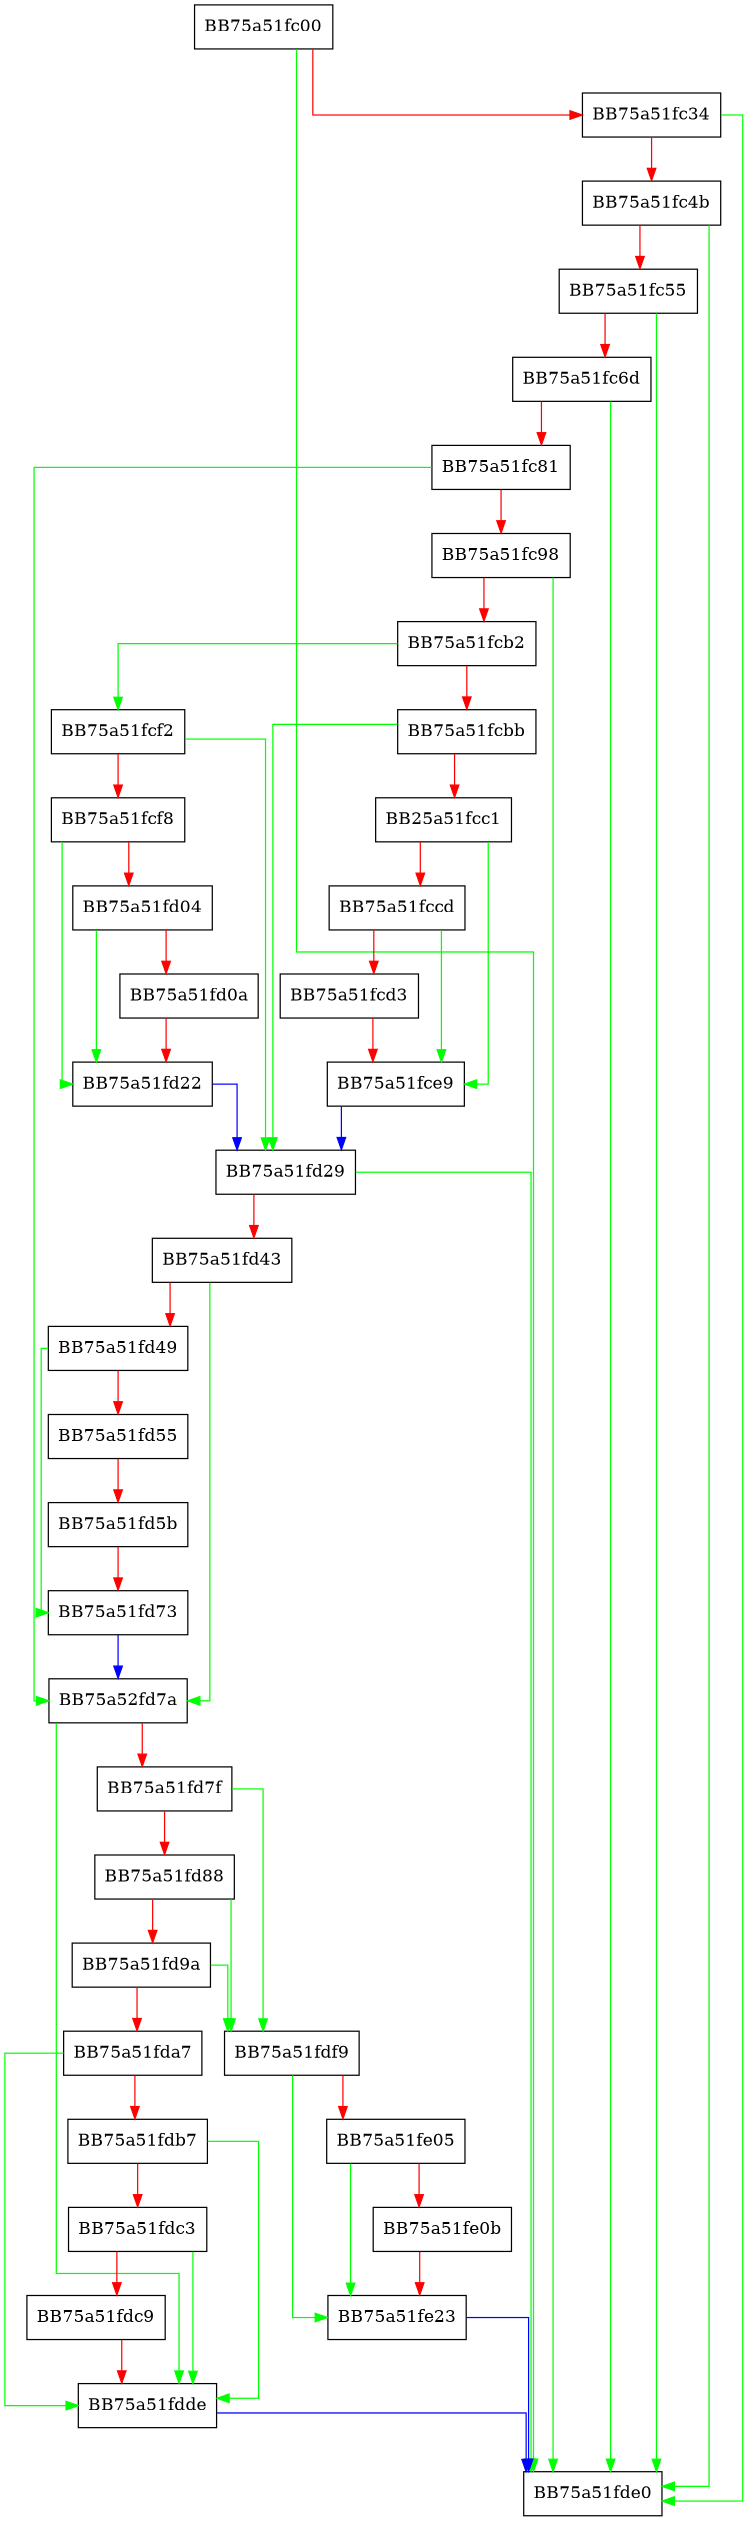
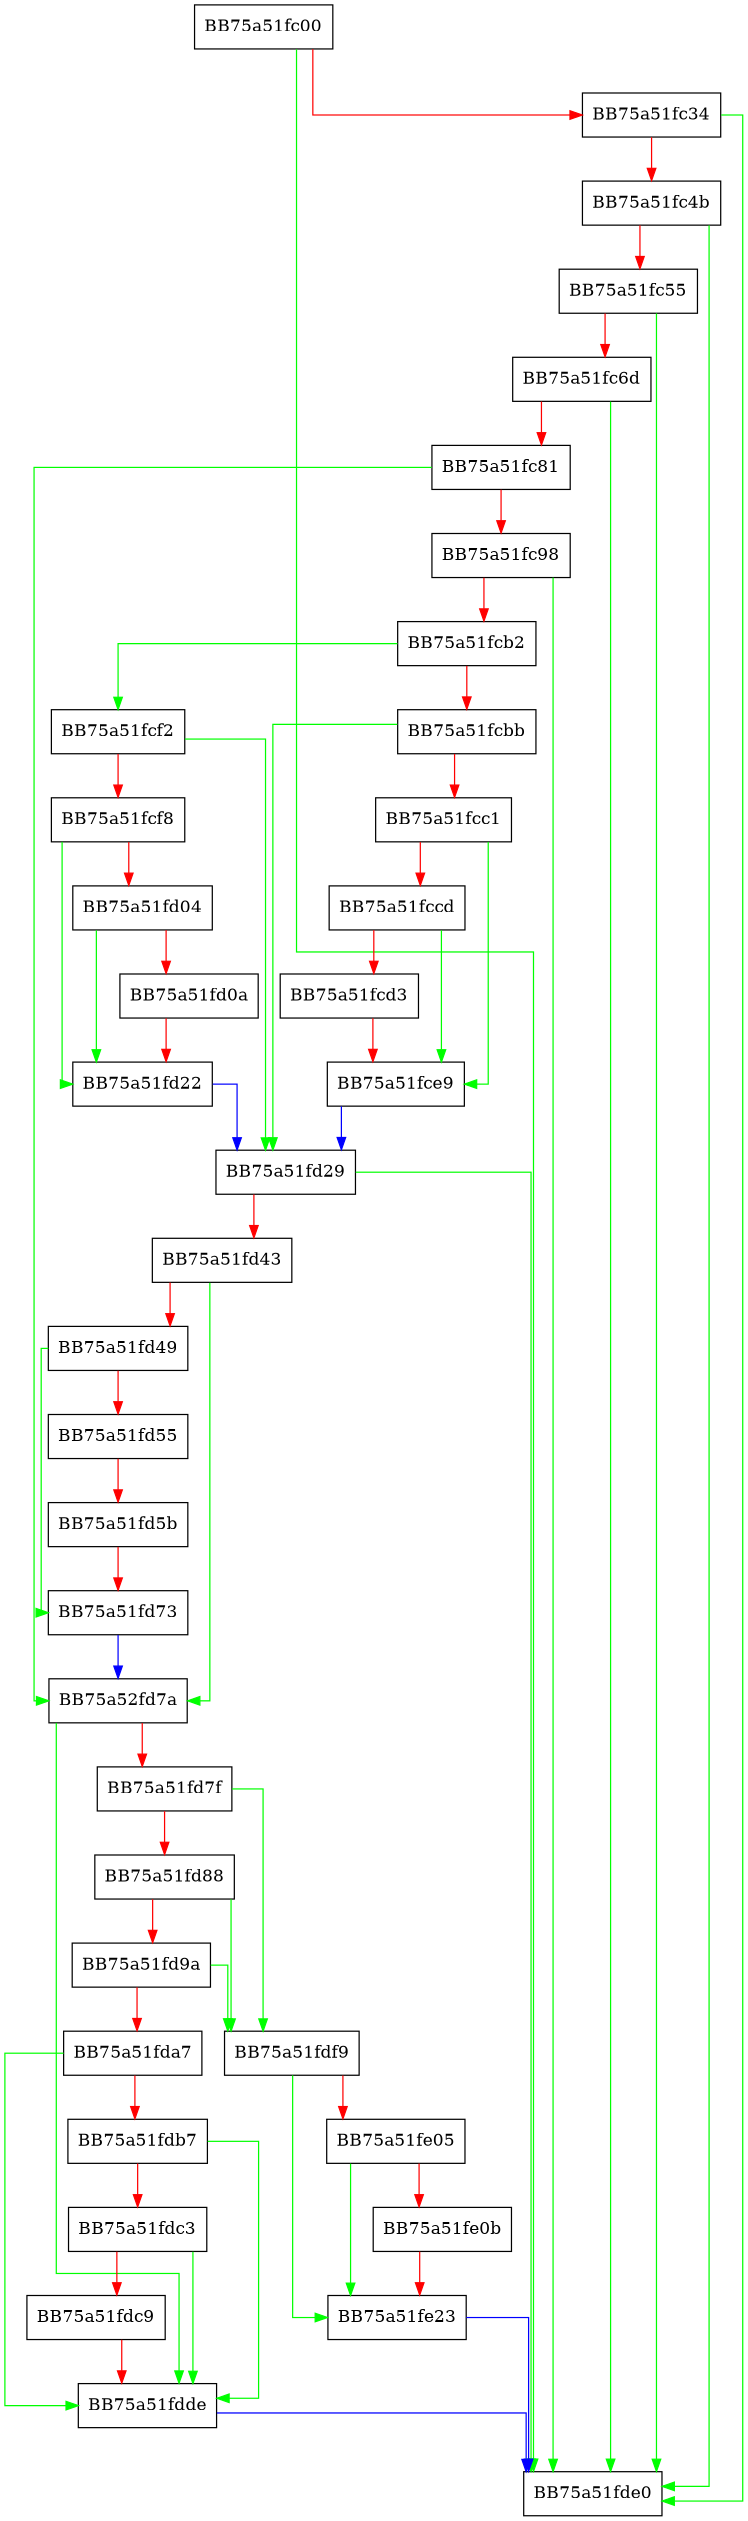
node "BB25a51fcc1": label "BB25a51fcc1" -> "BB75a51fcc1"
